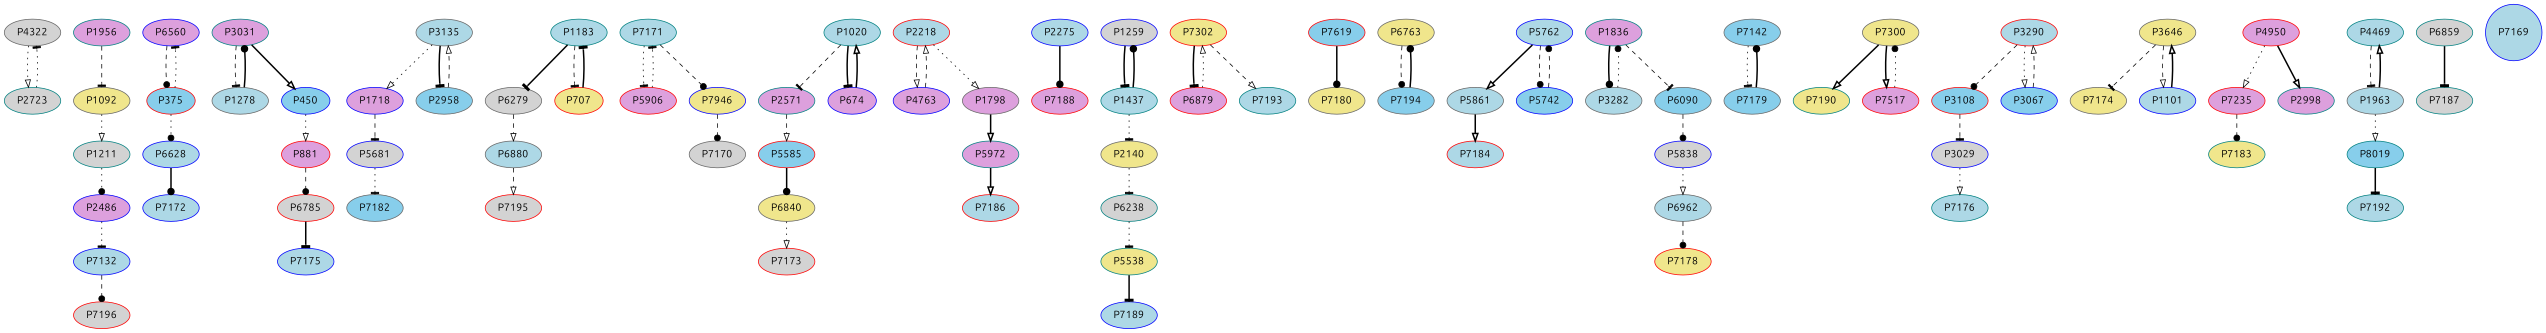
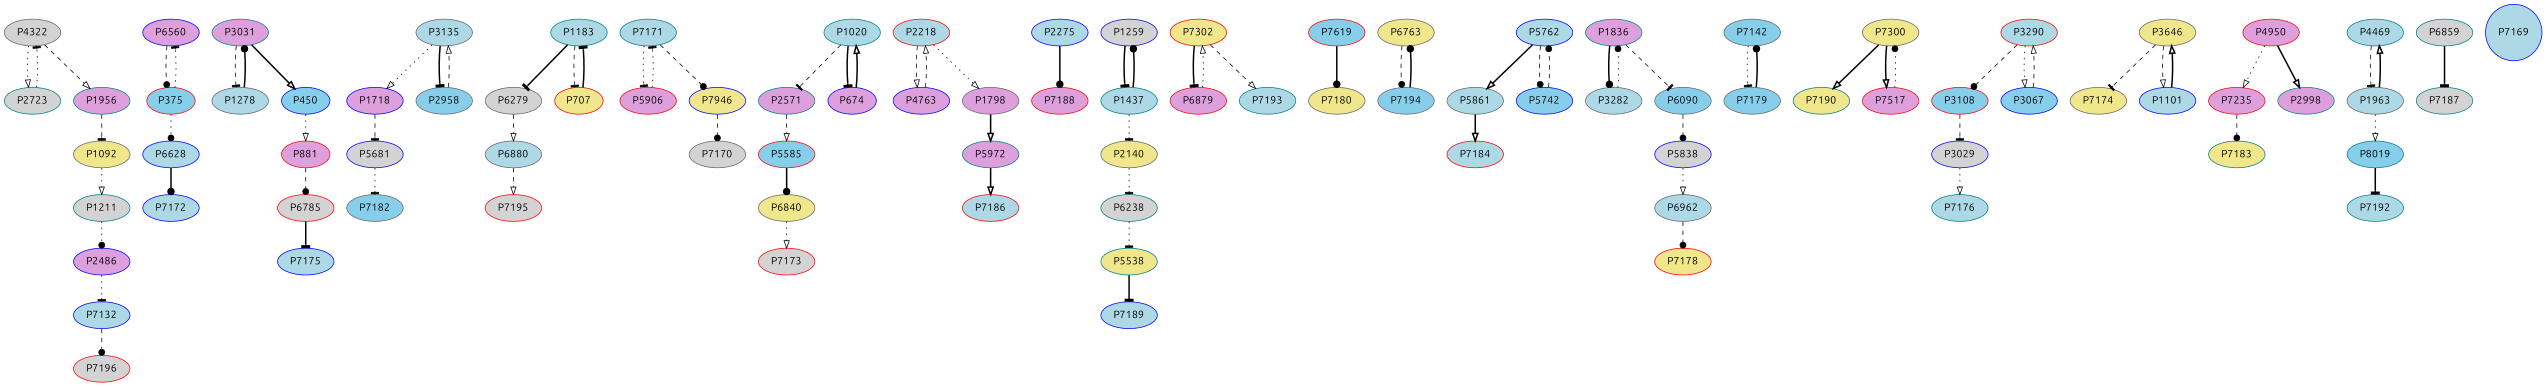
edge "P4322" -> "P1956": added
